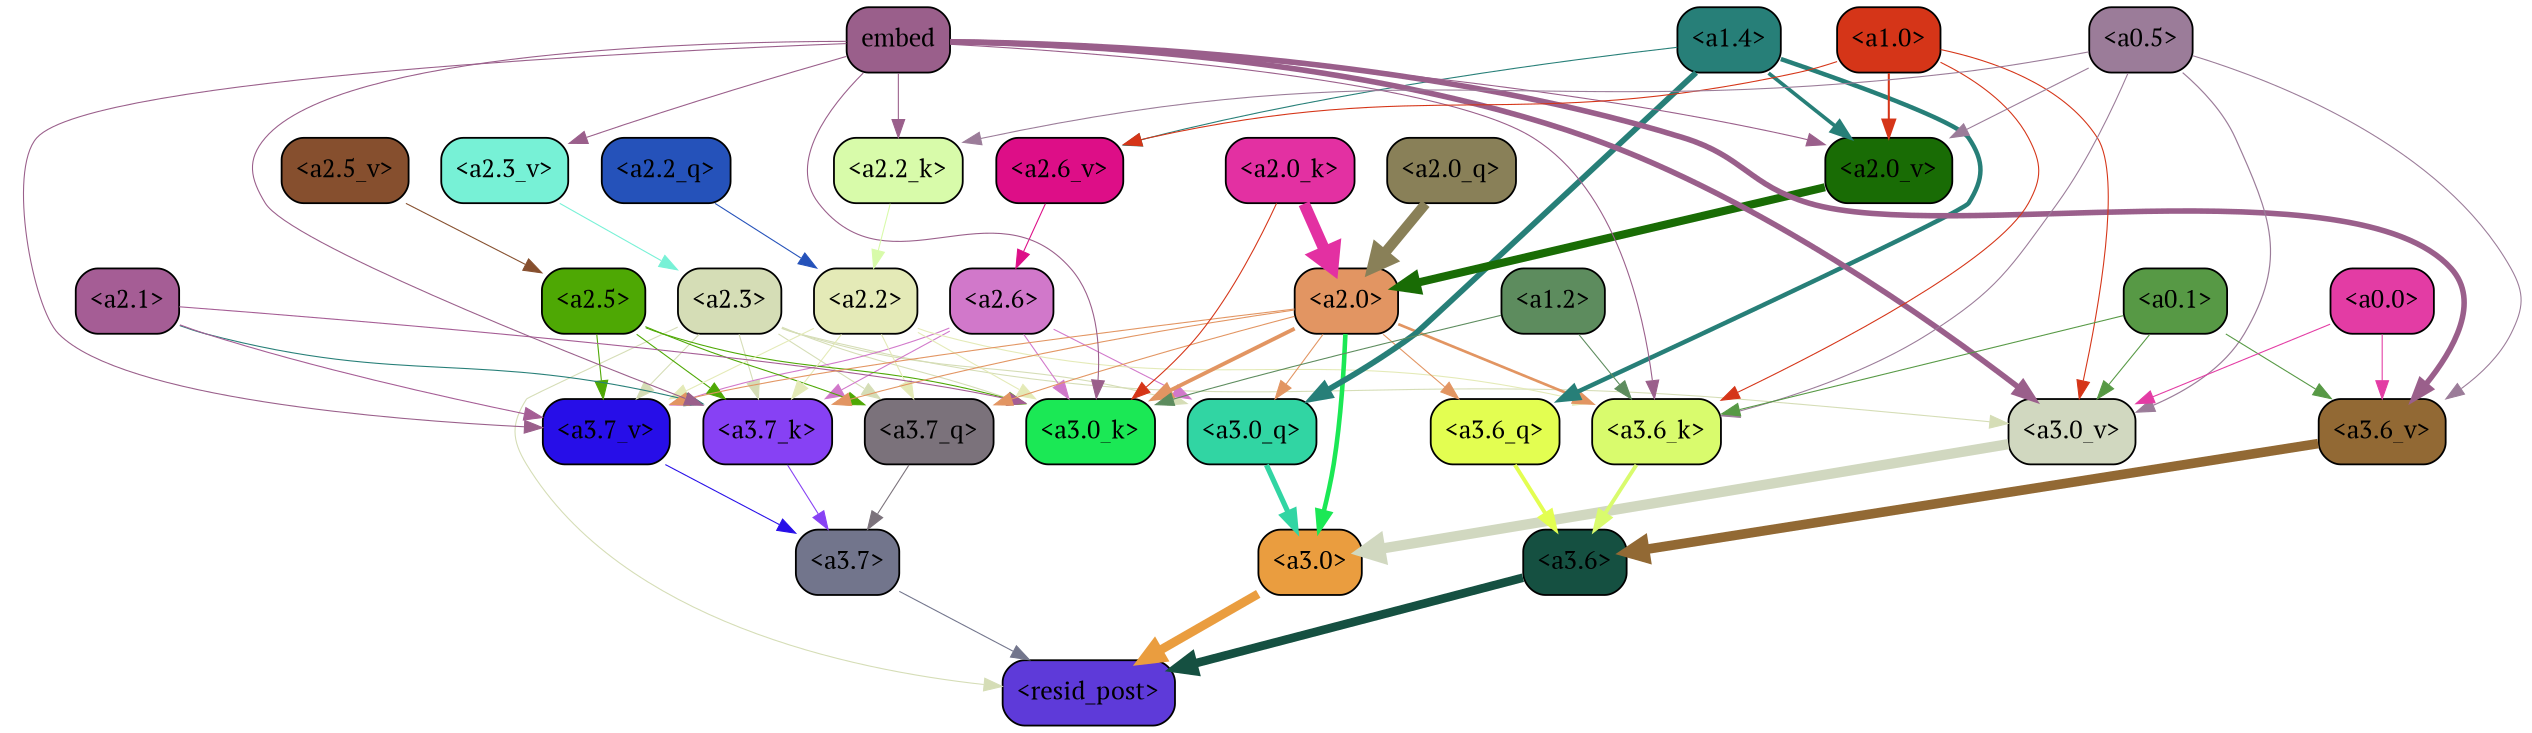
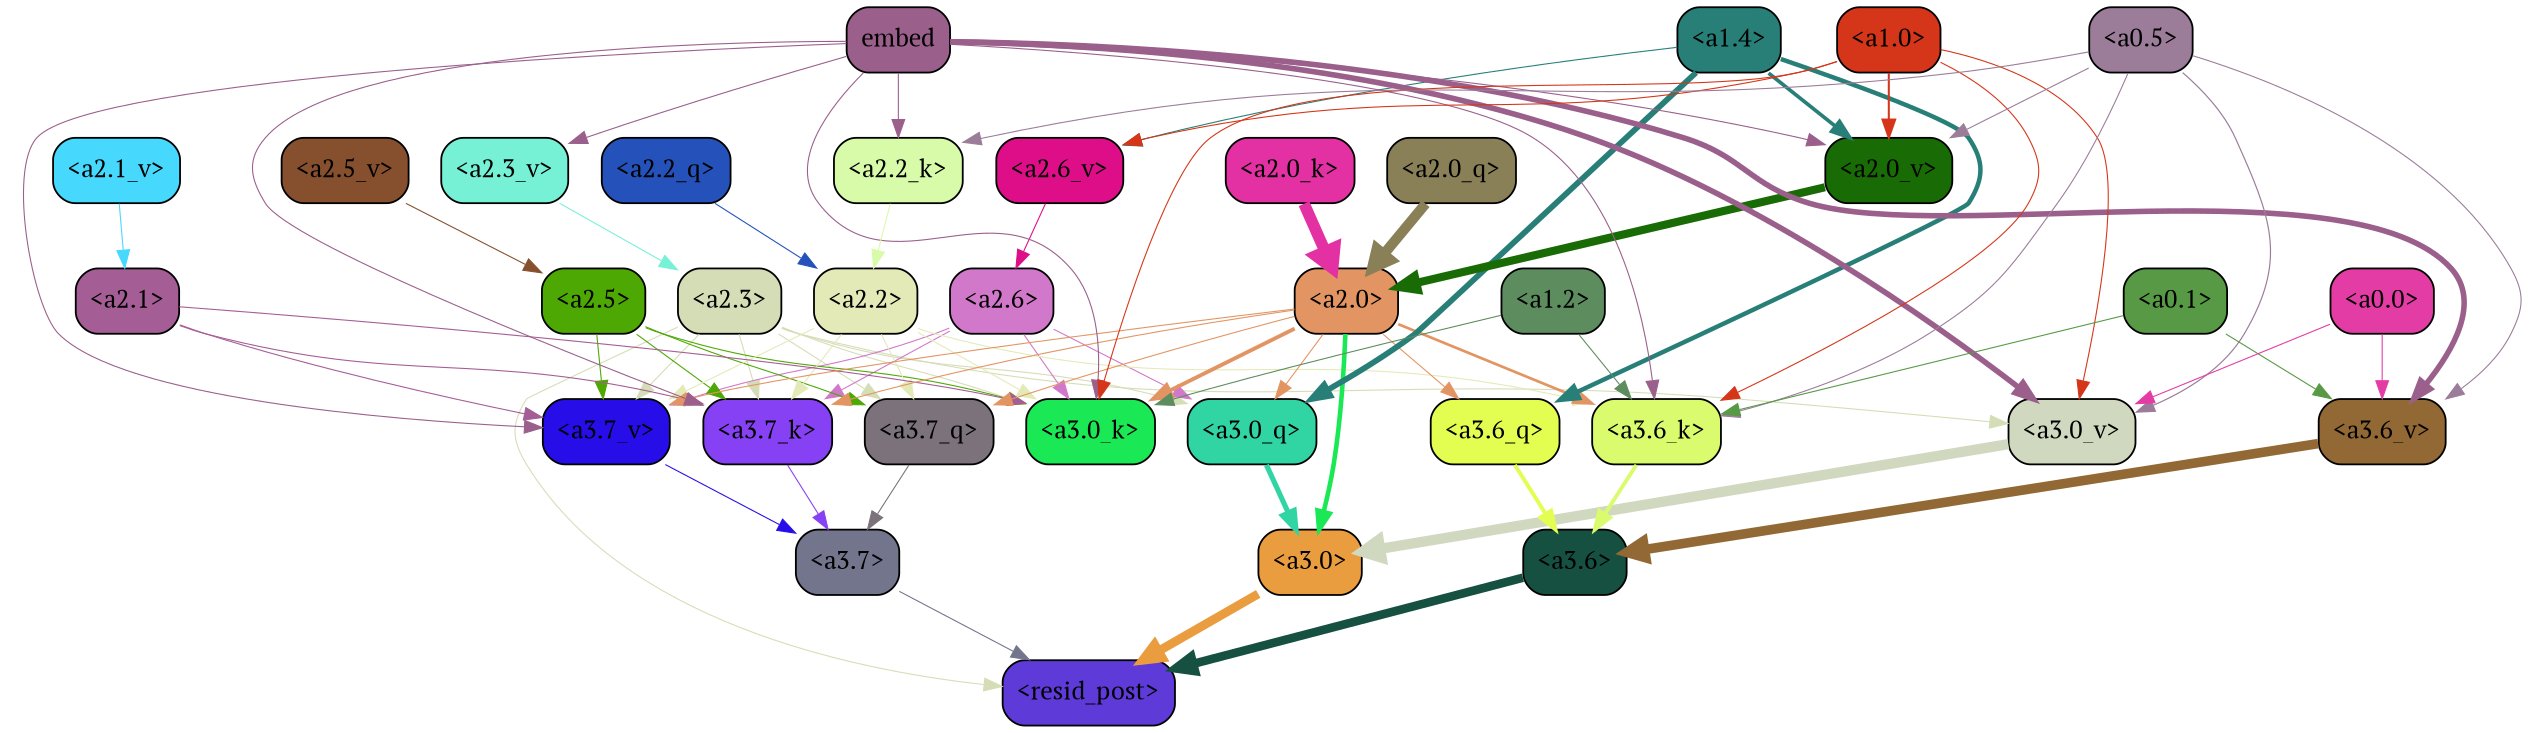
node "<a2.1_v>": added
edge "<a2.0_k>" -> "<a3.0_k>": now "<a1.0>" -> "<a3.0_k>"
edge "<a0.1>" -> "<a3.0_v>": removed
edge "<a2.1>" -> "<a3.7_k>": color #277f78 -> #a55d95
